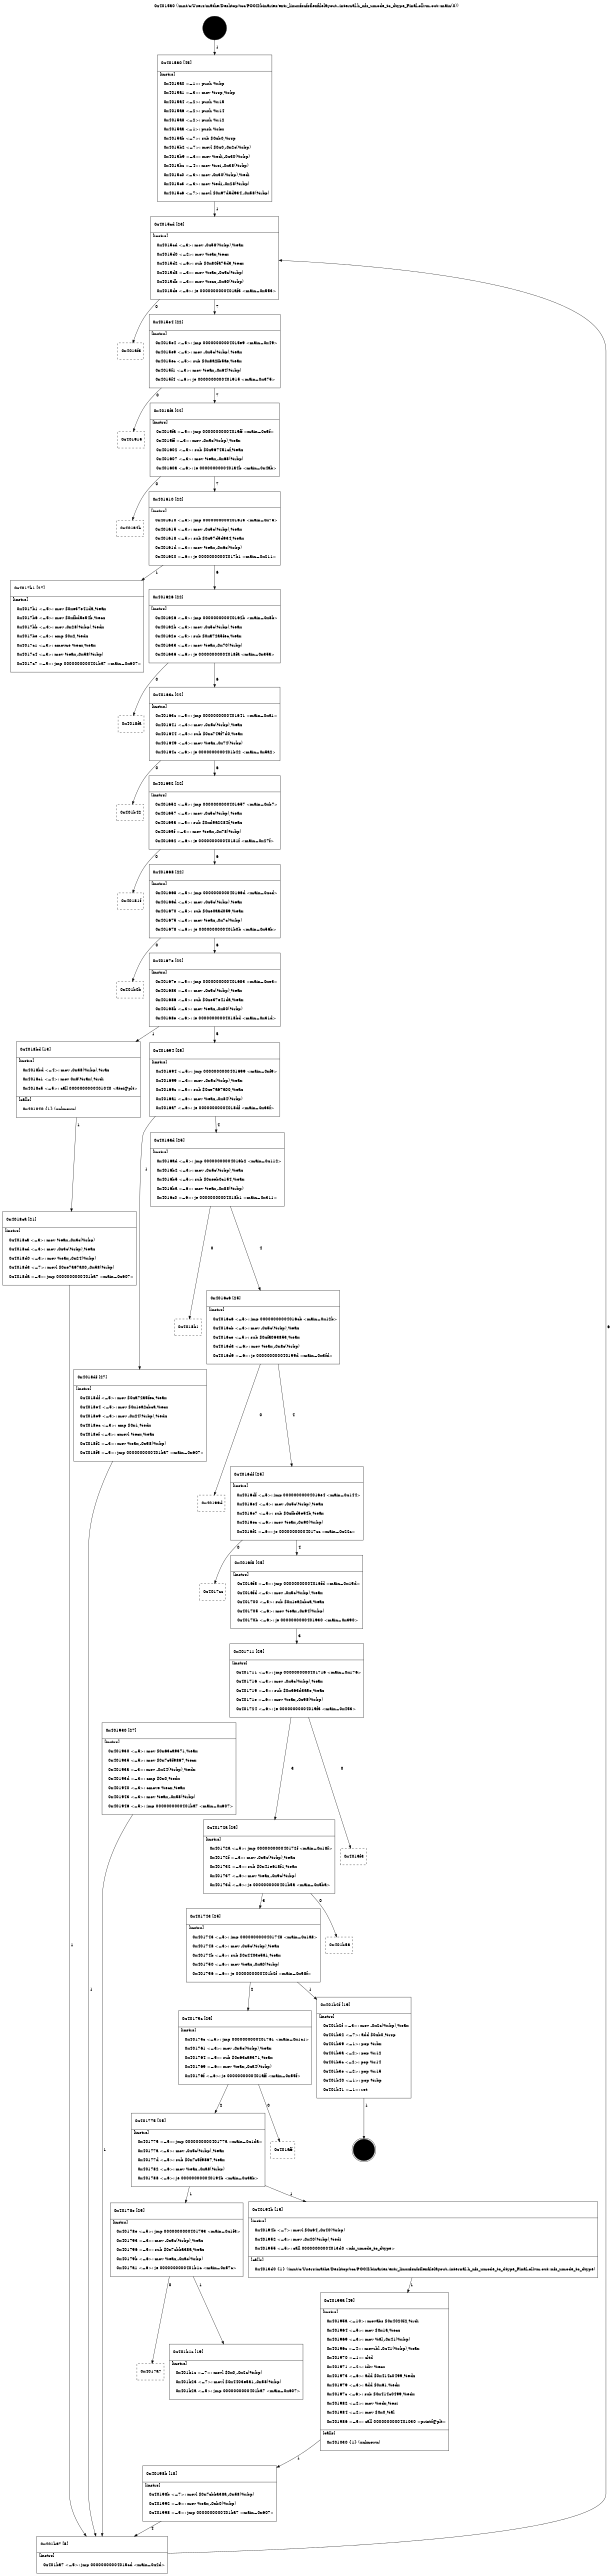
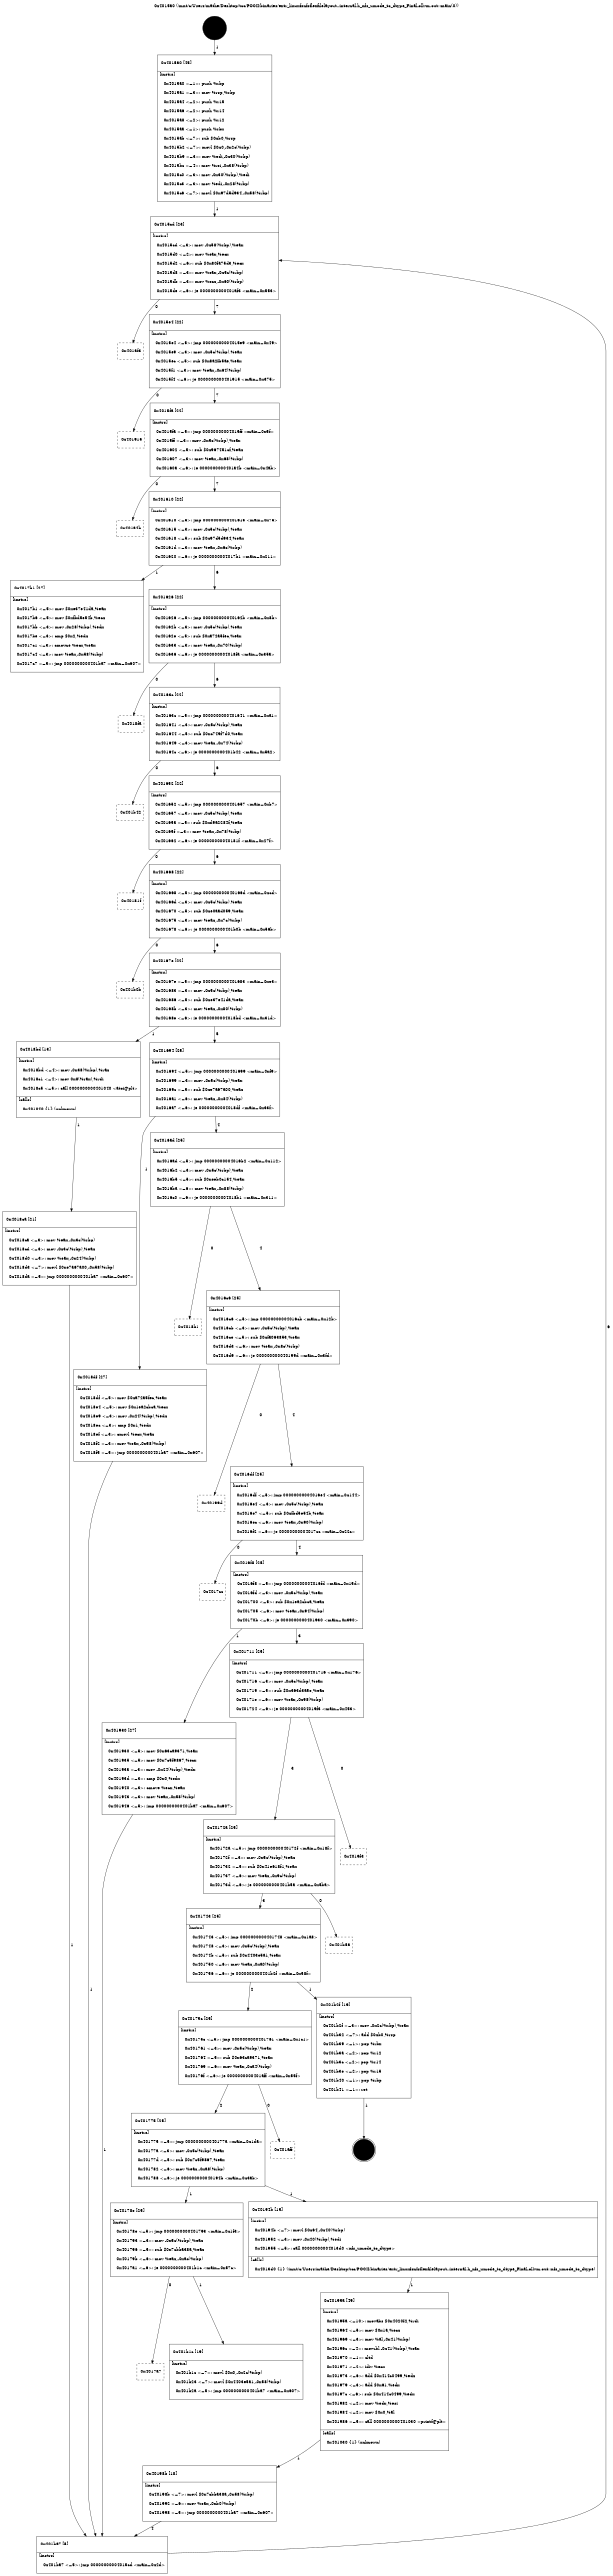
edge "0x4016f8 [25]" -> "0x401930 [27]": added, label "1"
